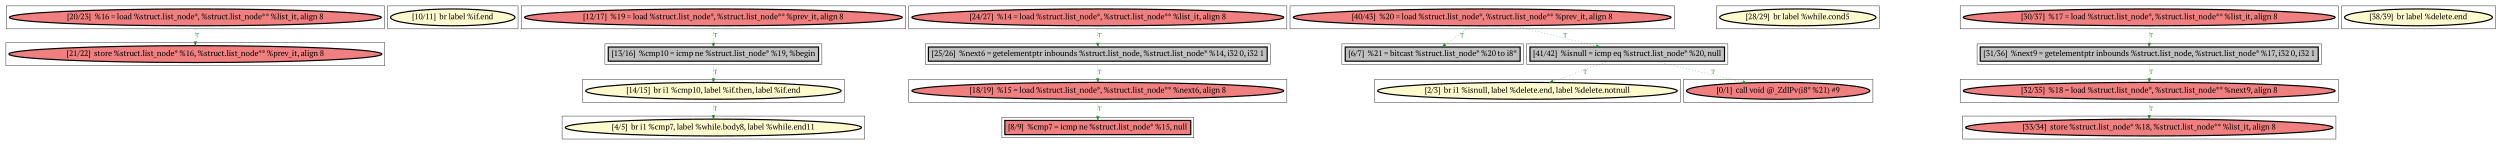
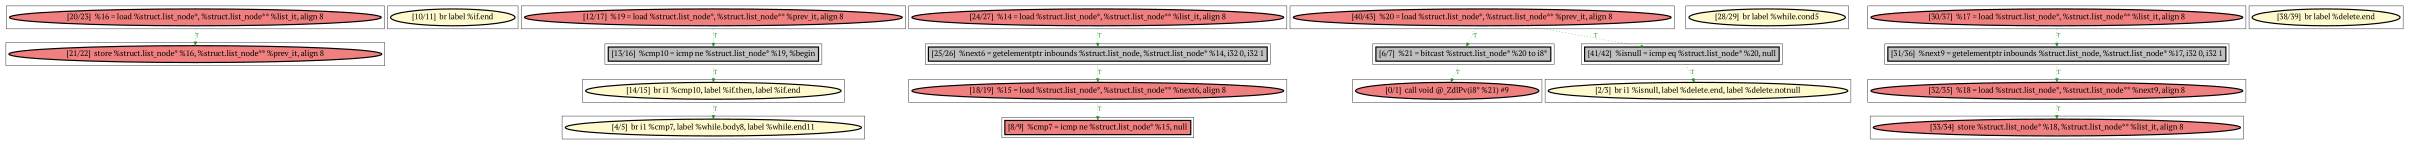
edge "[41/42]  %isnull = icmp eq %struct.list_node* %20, null" -> "[0/1]  call void @_ZdlPv(i8* %21) #9": now "[6/7]  %21 = bitcast %struct.list_node* %20 to i8*" -> "[0/1]  call void @_ZdlPv(i8* %21) #9"
